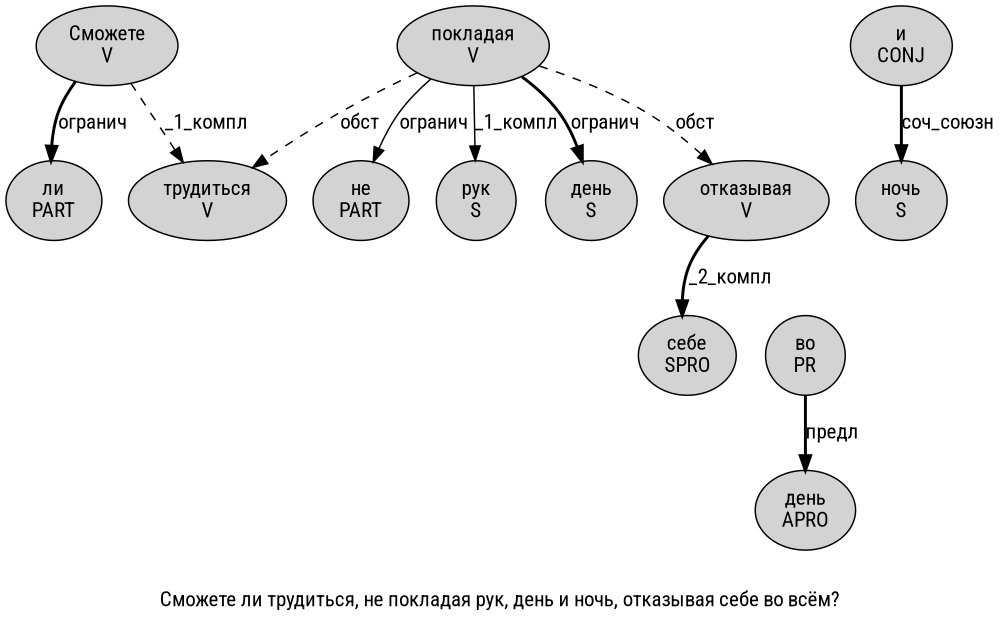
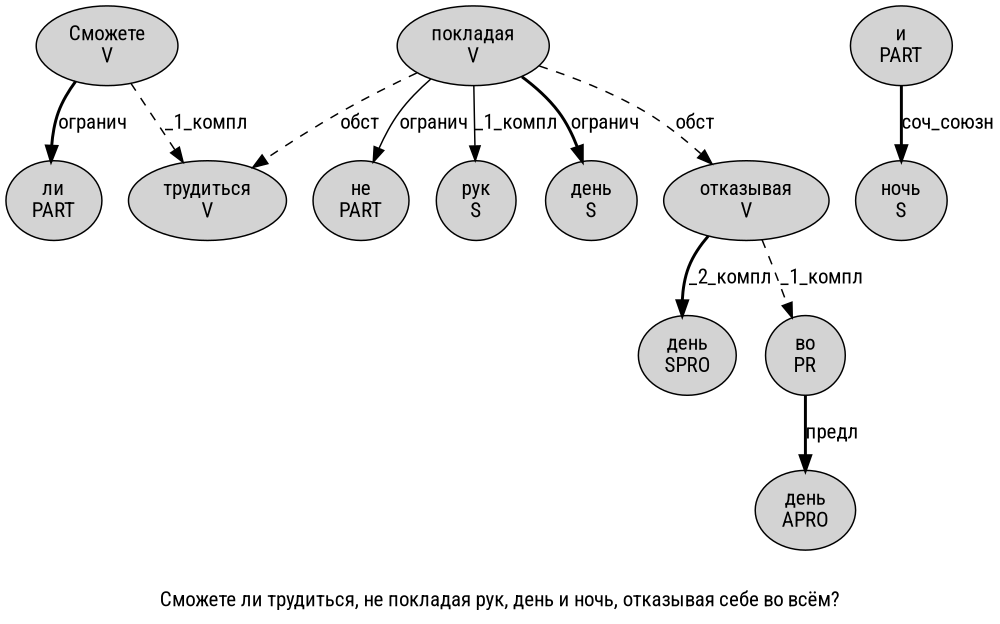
node "и CONJ": label "и CONJ" -> "и PART"
edge "отказывая V" -> "во PR": added, label "_1_компл"
node "себе SPRO": label "себе SPRO" -> "день SPRO"
